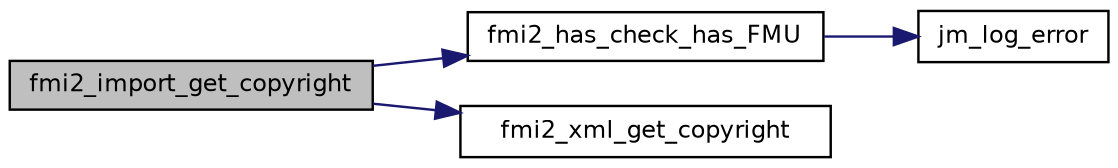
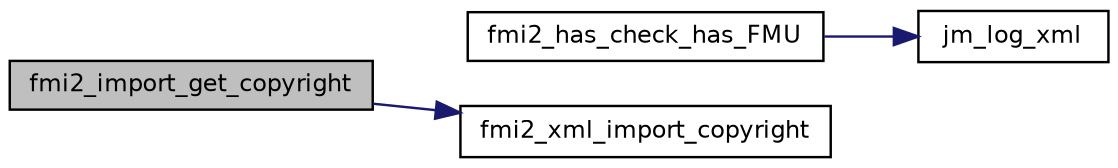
node "jm_log_error": label "jm_log_error" -> "jm_log_xml"
edge "fmi2_import_get_copyright" -> "fmi2_has_check_has_FMU": removed
node "fmi2_xml_get_copyright": label "fmi2_xml_get_copyright" -> "fmi2_xml_import_copyright"
